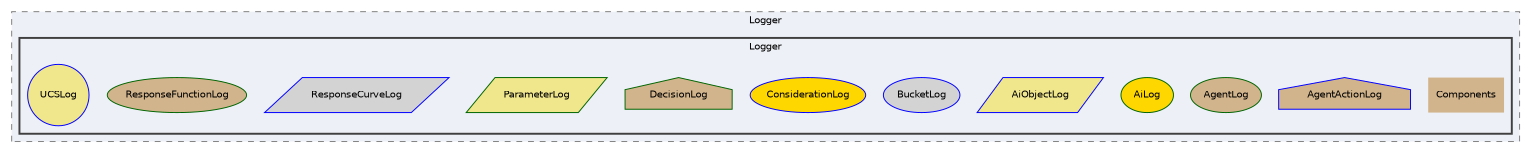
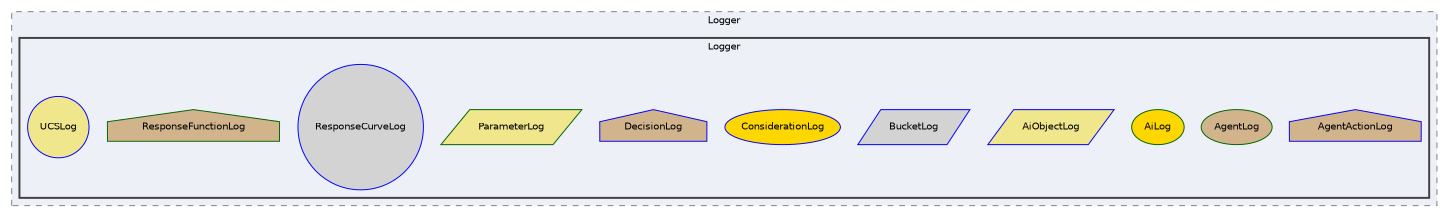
node "ResponseFunctionLog": shape ellipse -> house
node "ResponseCurveLog": shape parallelogram -> circle
node "DecisionLog": color darkgreen -> blue
node "BucketLog": shape ellipse -> parallelogram
node "Components": removed
